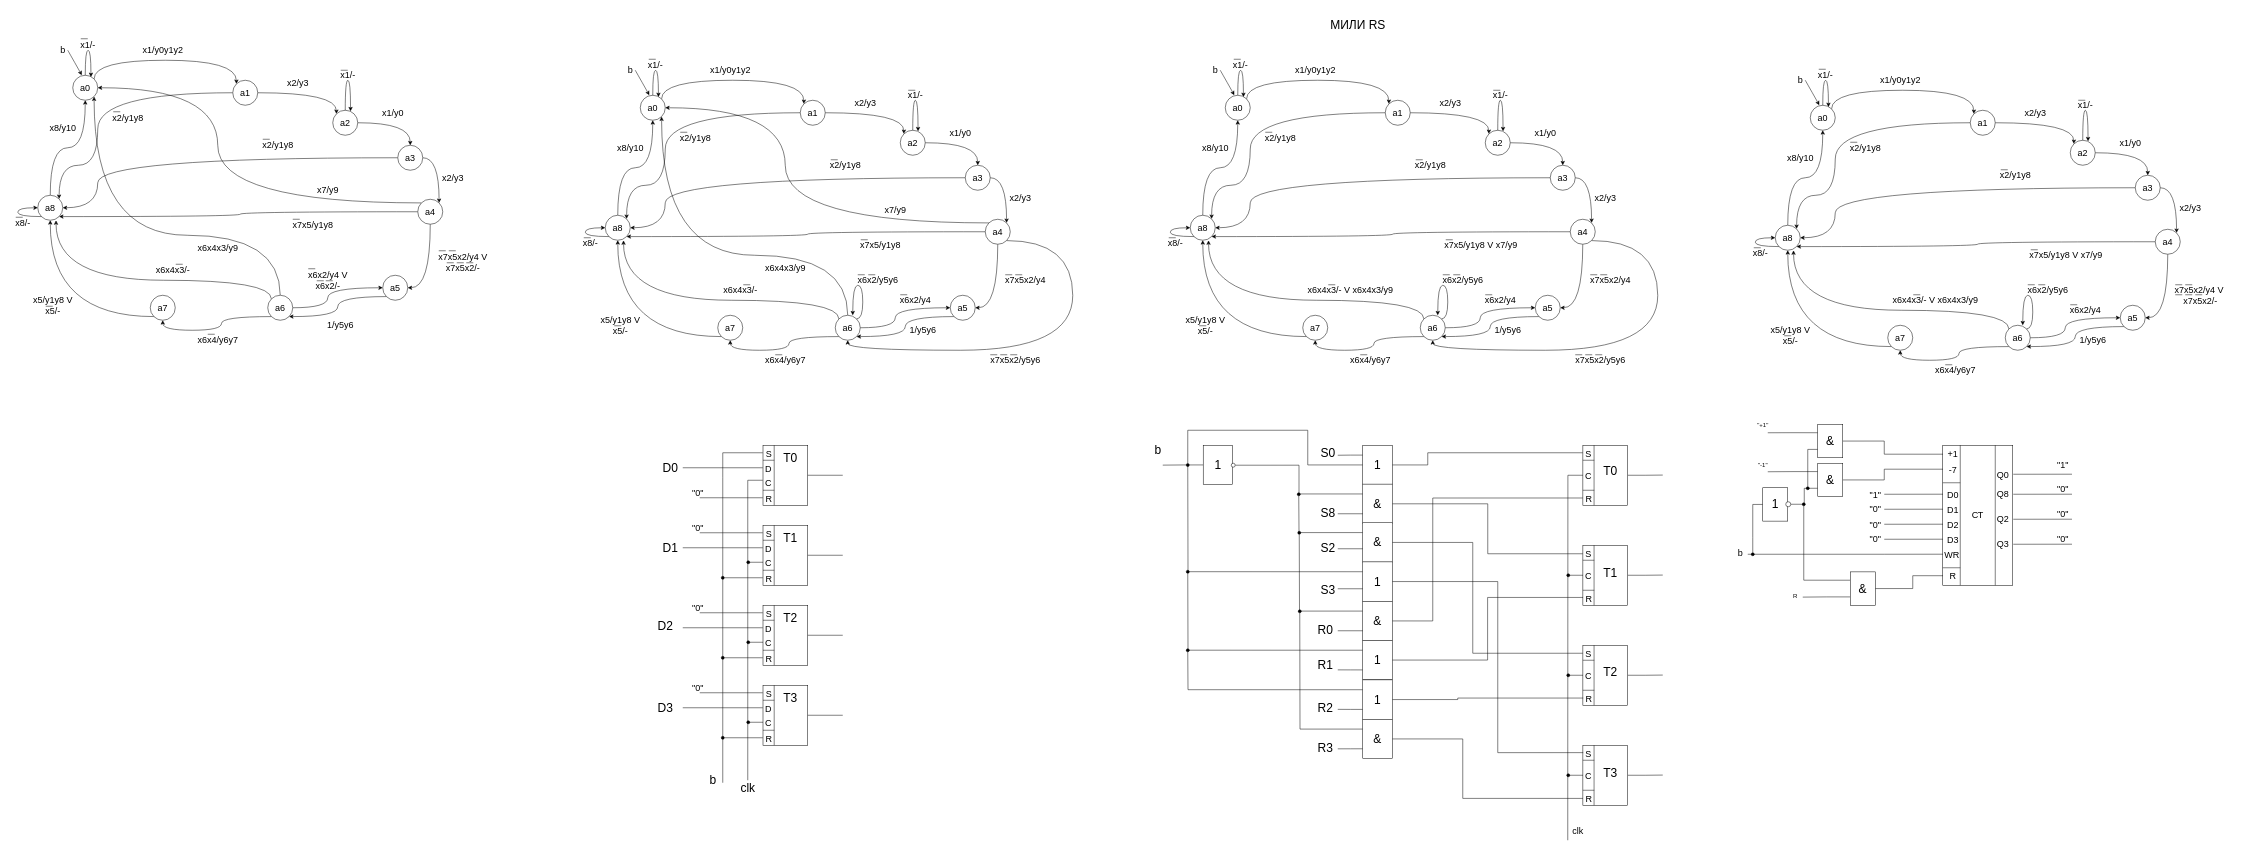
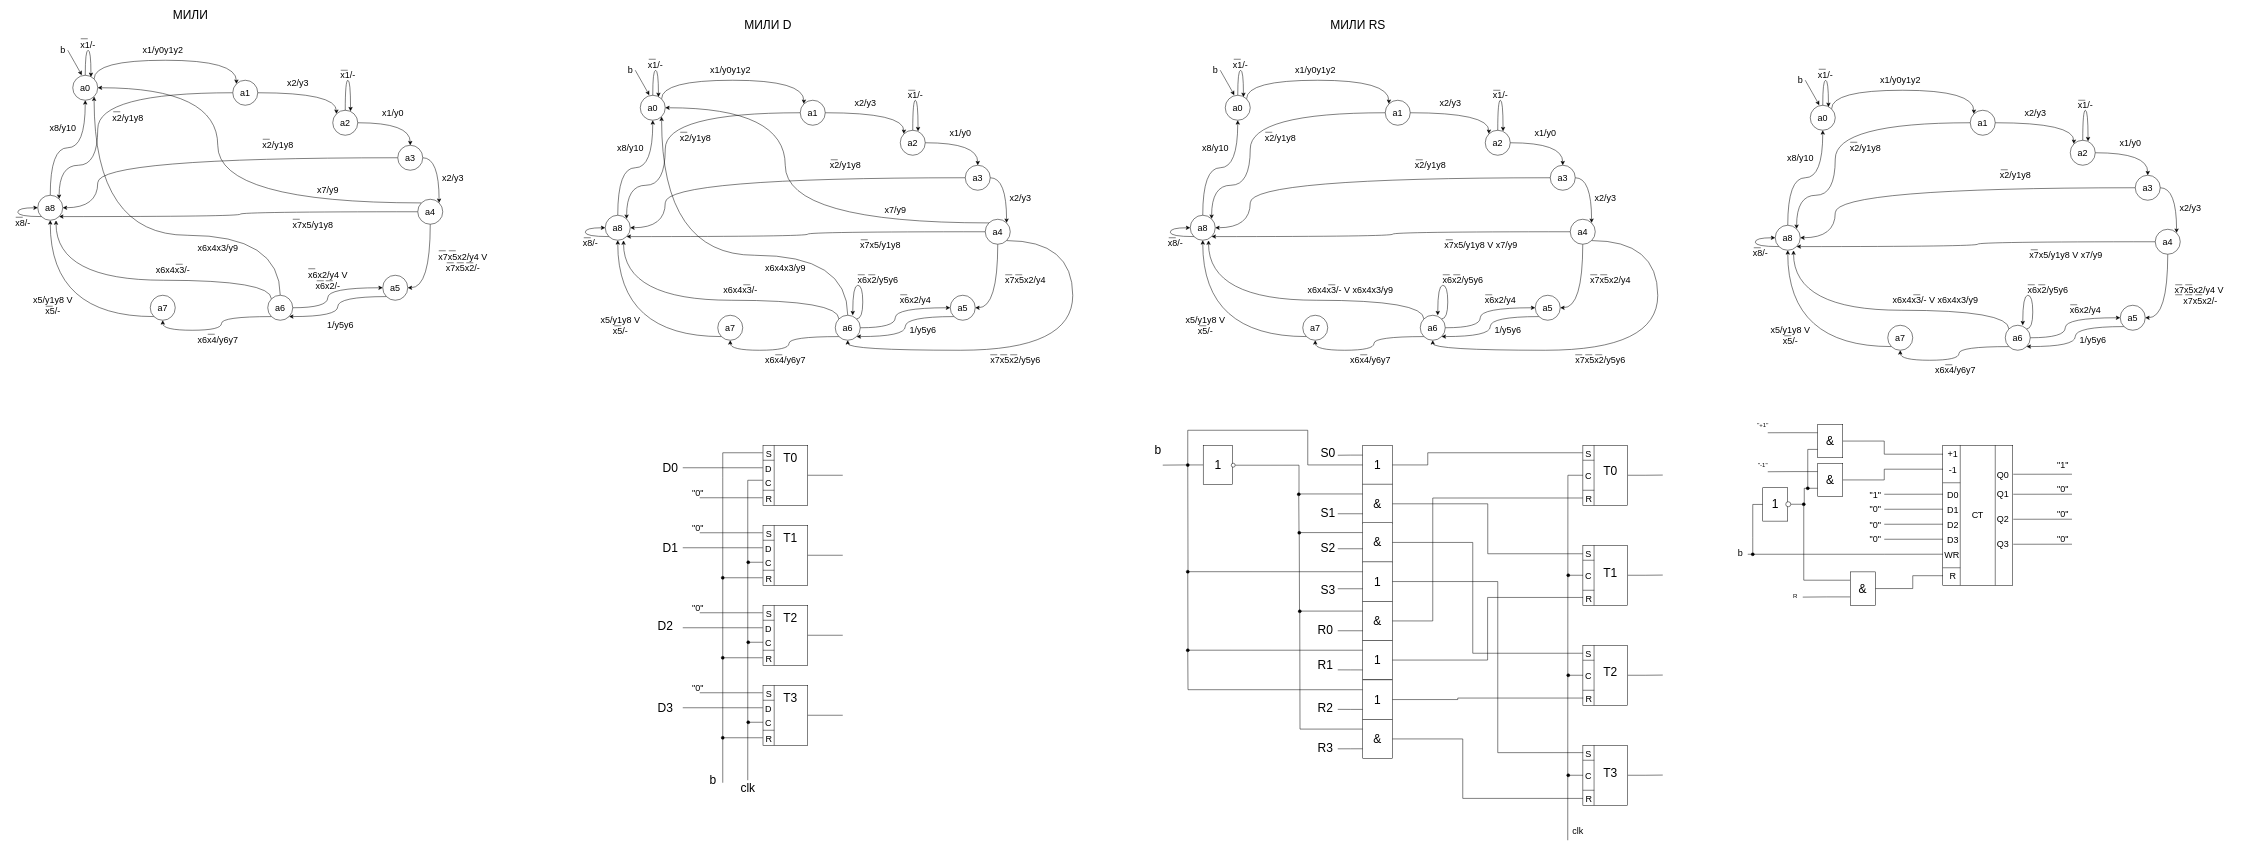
node "МИЛИ": added
node "МИЛИ D": added
node "-7": label "-7" -> "-1"
node "Q8": label "Q8" -> "Q1"
node "S8": label "S8" -> "S1"
